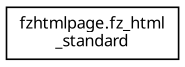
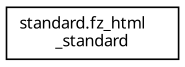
node "fzhtmlpage.fz_html _standard": label "fzhtmlpage.fz_html _standard" -> "standard.fz_html _standard"
